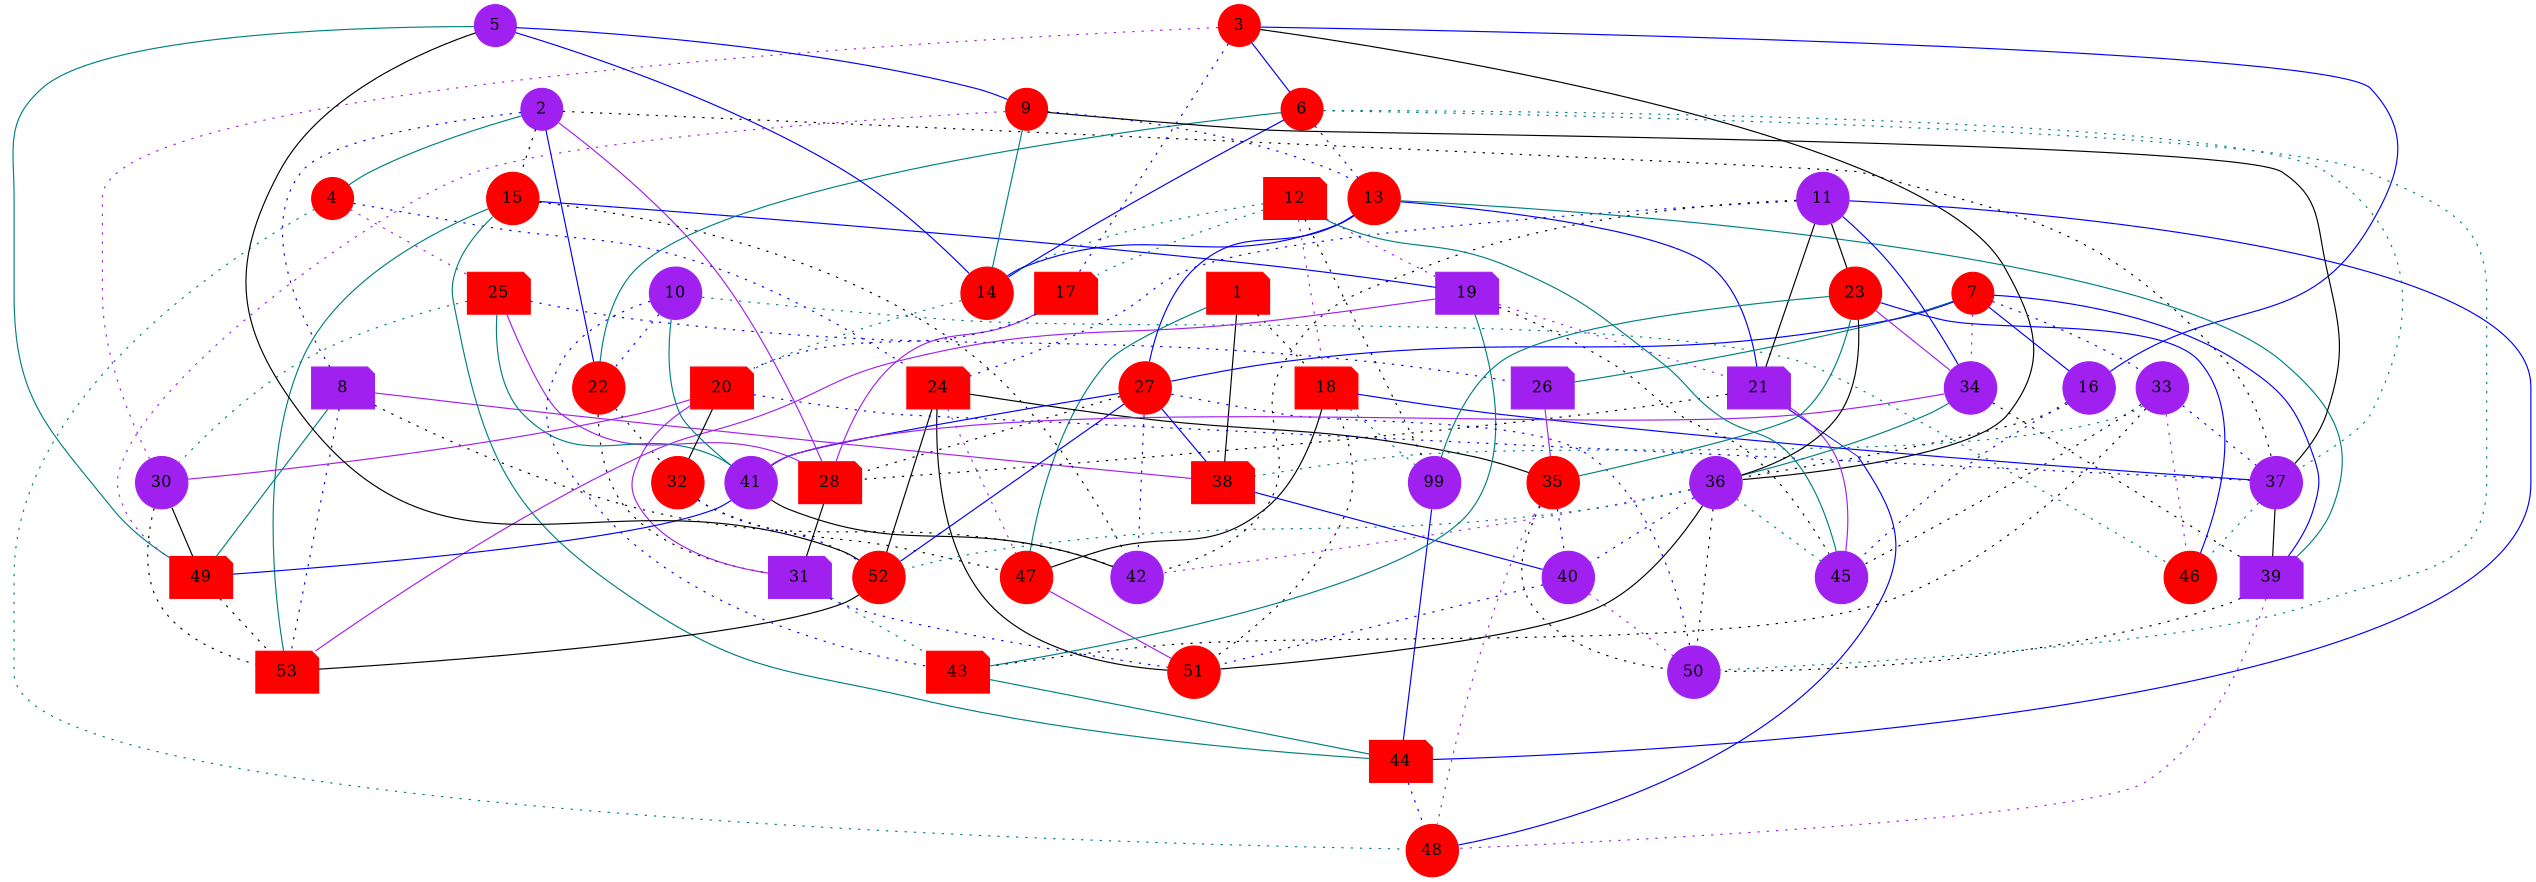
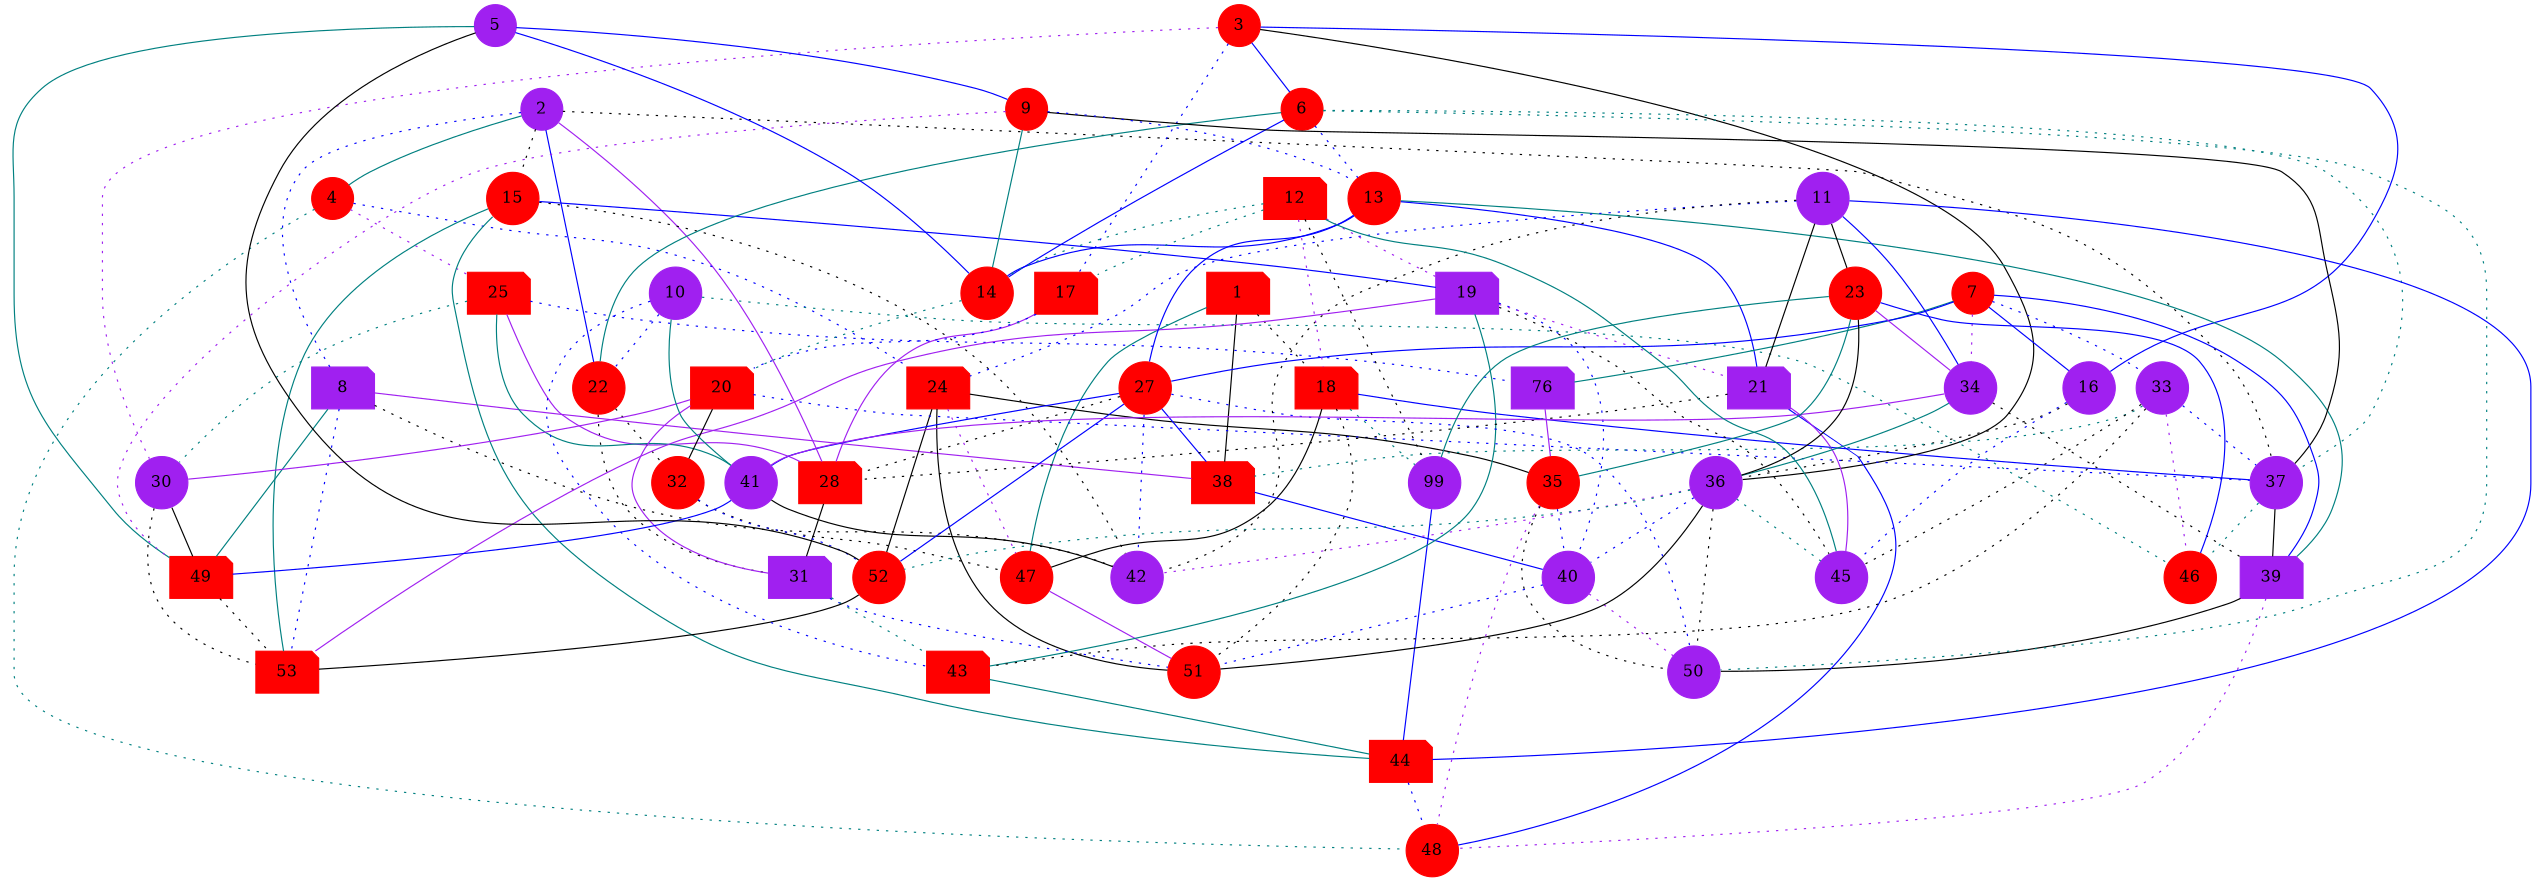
node "26": label "26" -> "76"
edge "19" -- "40": added
edge "39" -- "50": style dotted -> solid
